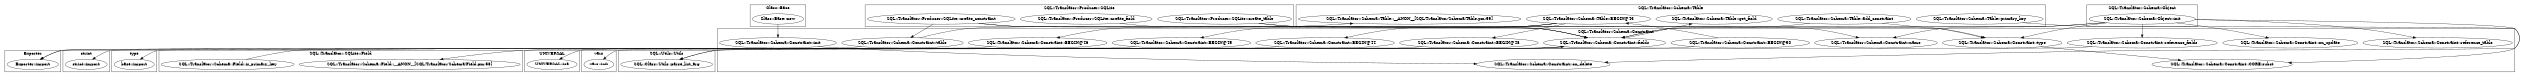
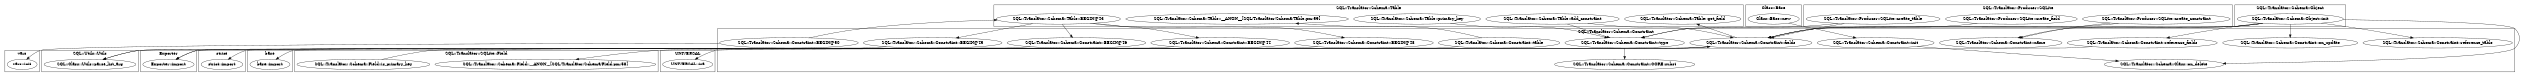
edge "SQL::Translator::Schema::Table::primary_key" -> "SQL::Translator::Schema::Constraint::CORE:subst": now "SQL::Translator::Schema::Table::primary_key" -> "SQL::Translator::Schema::Constraint::type"
edge "SQL::Translator::Producer::SQLite::create_constraint" -> "SQL::Translator::Schema::Constraint::table": removed
cluster "type": label "type" -> "base"
node "SQL::Translator::Schema::Constraint::on_delete": label "SQL::Translator::Schema::Constraint::on_delete" -> "SQL::Translator::Schema::Class::on_delete"
